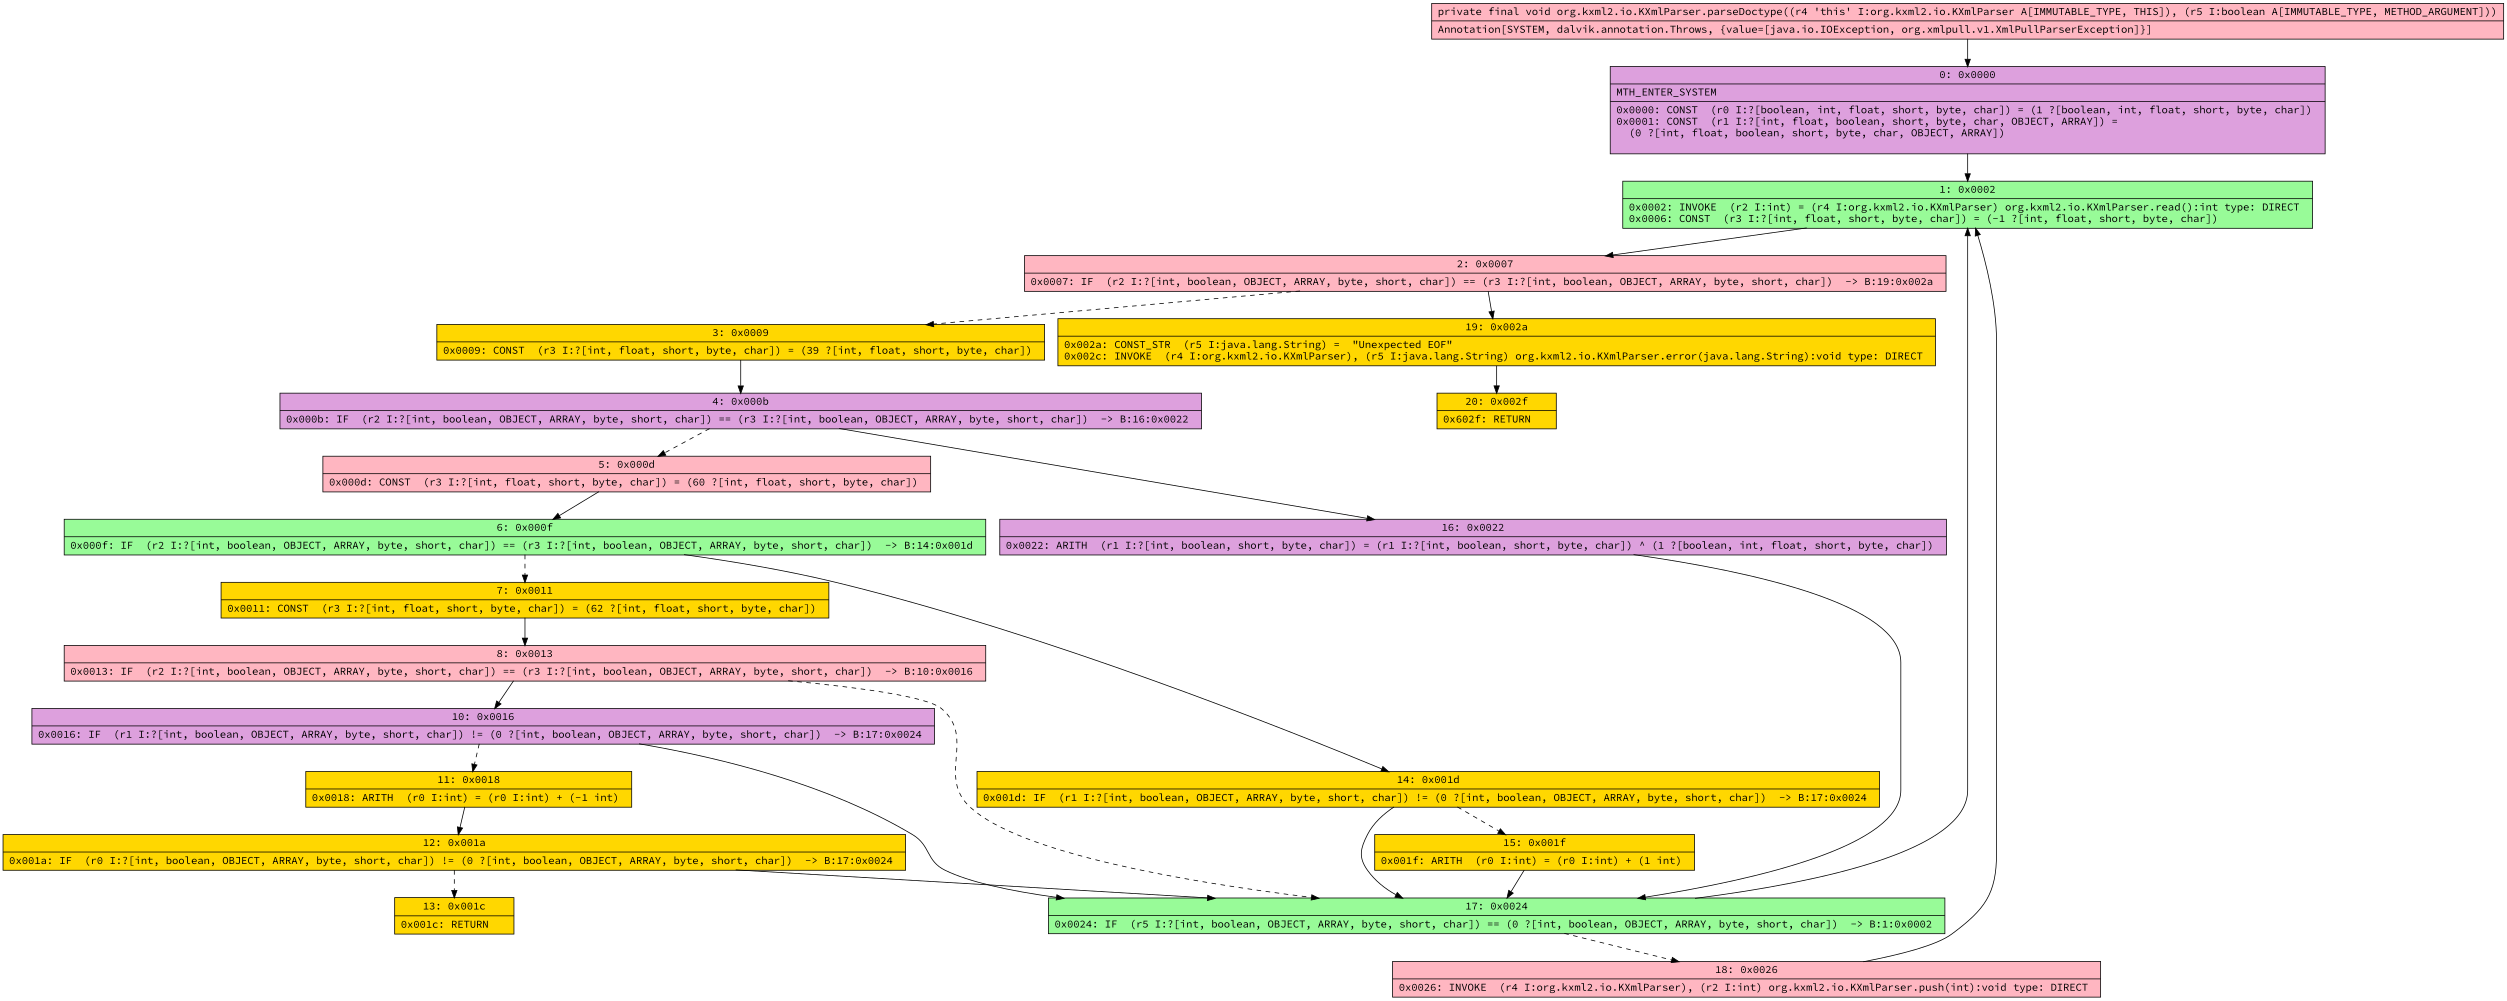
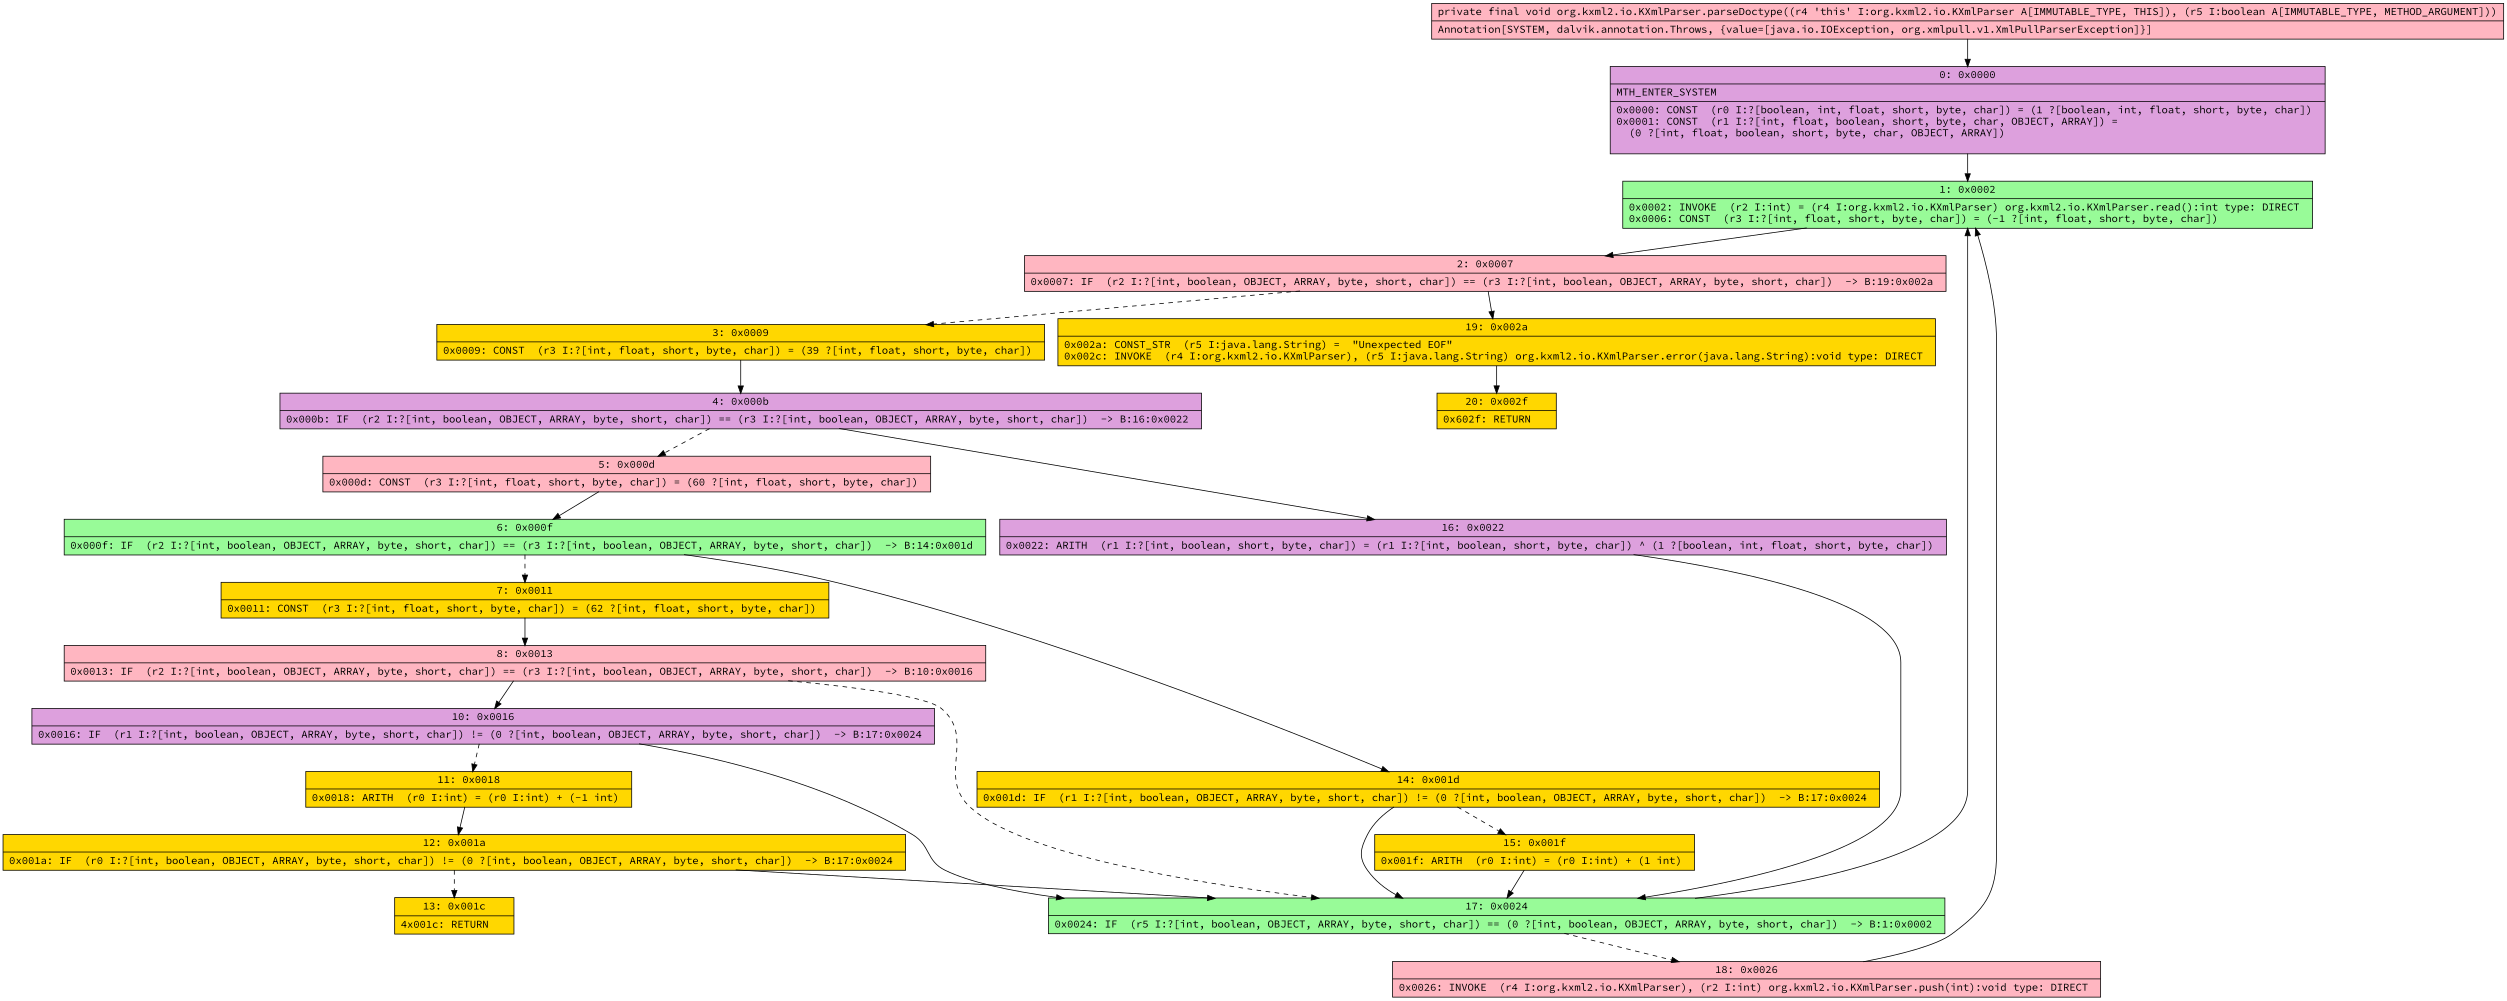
node "13: 0x001c": text "0x001c: RETURN" -> "4x001c: RETURN"
